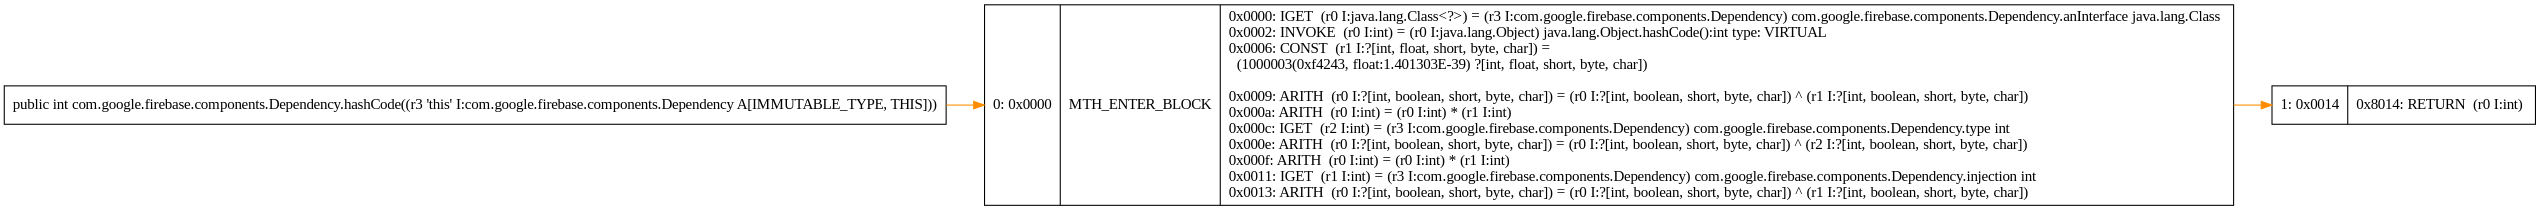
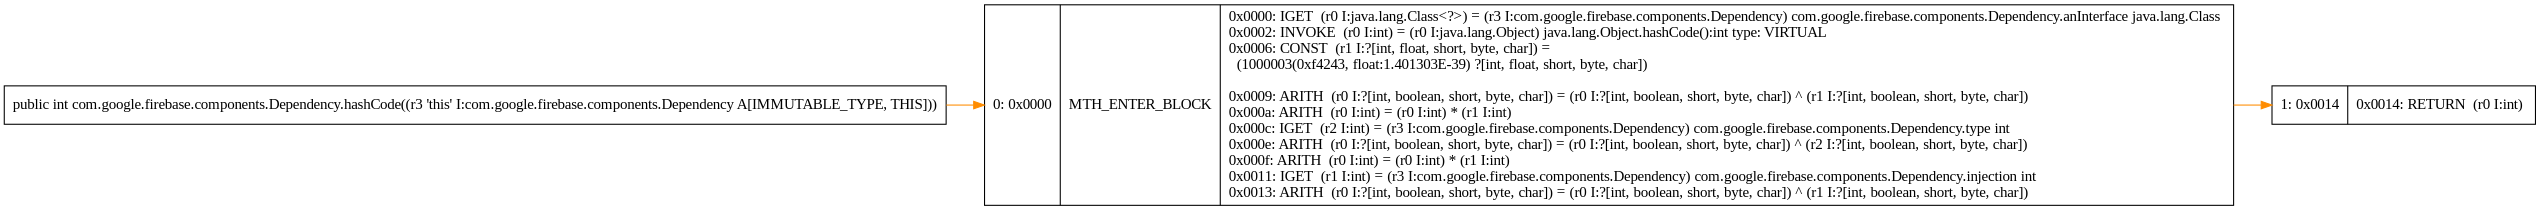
node "1: 0x0014": text "0x8014: RETURN  (r0 I:int)" -> "0x0014: RETURN  (r0 I:int)"
